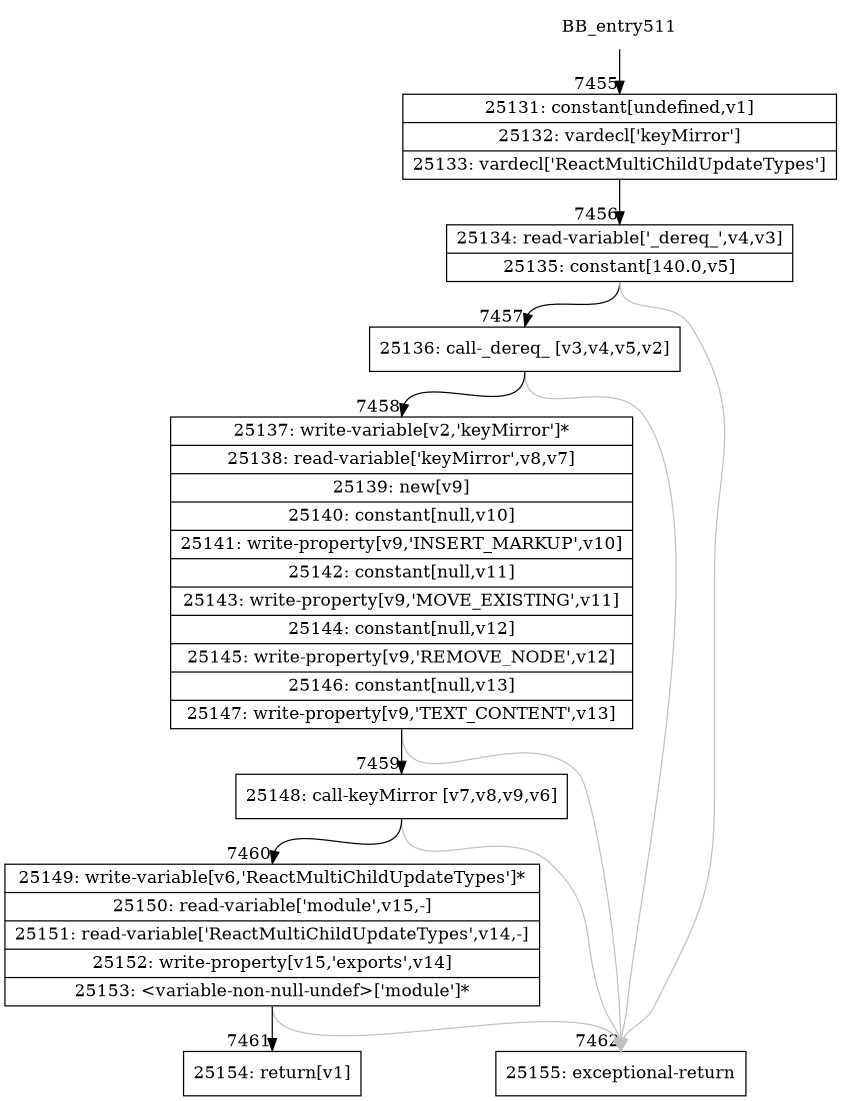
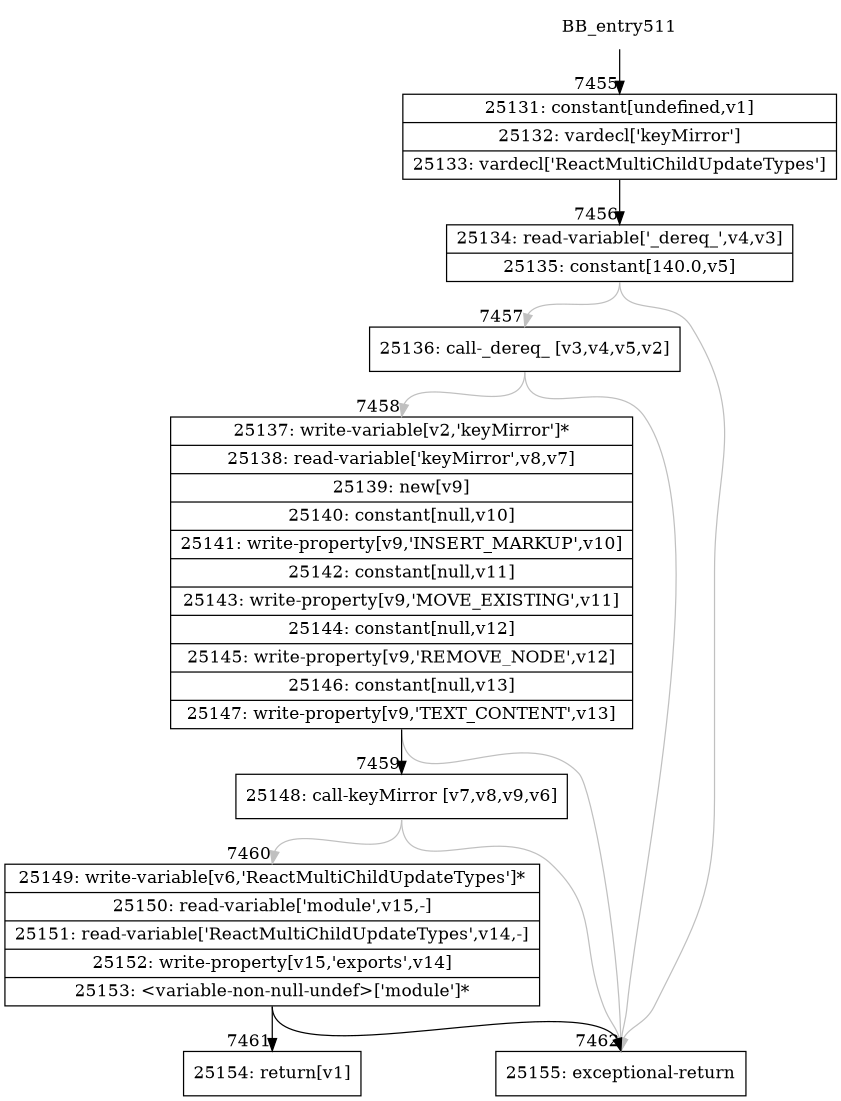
edge "25134: read-variable['_dereq_',v4,v3]" -> "25136: call-_dereq_ [v3,v4,v5,v2]": color black -> gray
edge "25136: call-_dereq_ [v3,v4,v5,v2]" -> "25137: write-variable[v2,'keyMirror']*": color black -> gray
edge "25148: call-keyMirror [v7,v8,v9,v6]" -> "25149: write-variable[v6,'ReactMultiChildUpdateTypes']*": color black -> gray
edge "25149: write-variable[v6,'ReactMultiChildUpdateTypes']*" -> "25155: exceptional-return": color gray -> black
